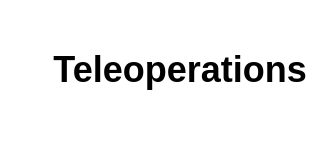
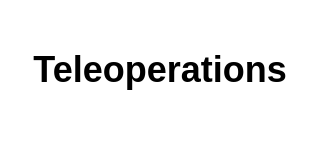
node "Teleoperations": moved (181, 71) -> (161, 71)
